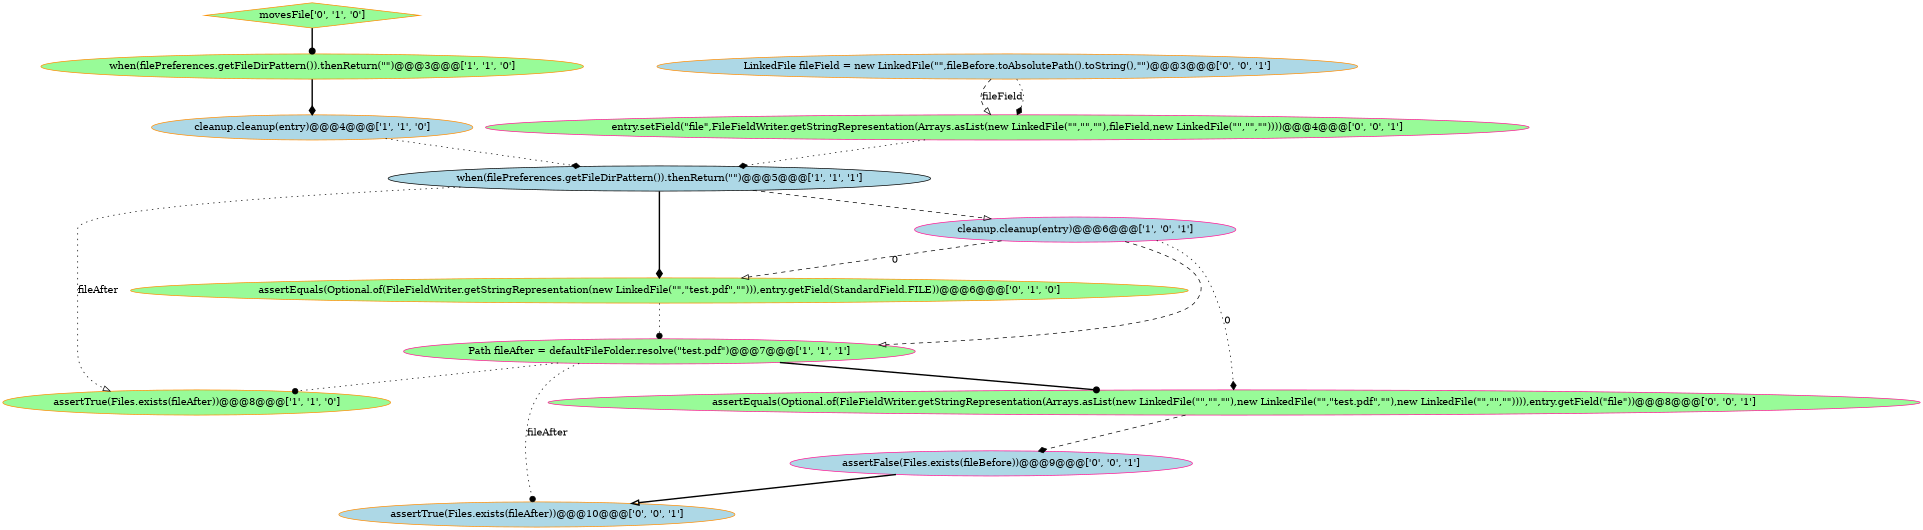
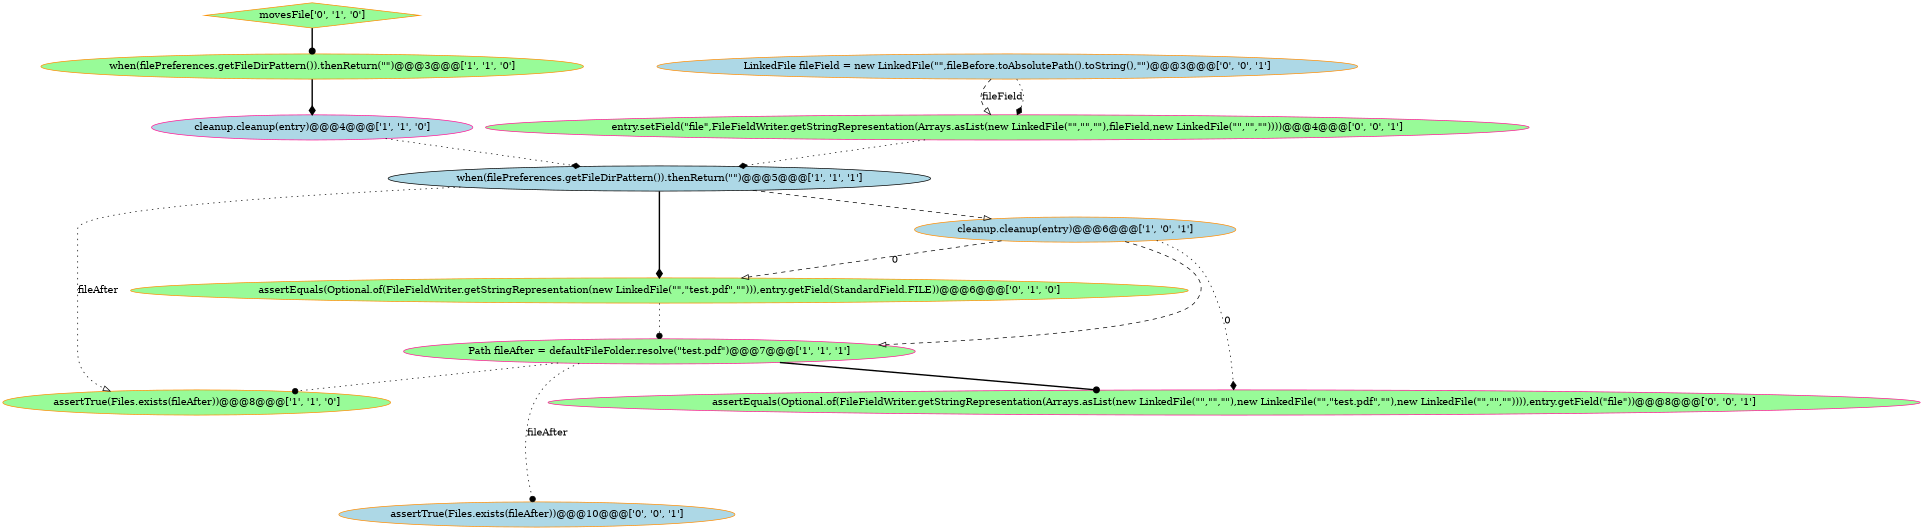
node "cleanup.cleanup(entry)@@@4@@@['1', '1', '0']": color darkorange -> deeppink
node "cleanup.cleanup(entry)@@@6@@@['1', '0', '1']": color deeppink -> darkorange
node "assertFalse(Files.exists(fileBefore))@@@9@@@['0', '0', '1']": removed
